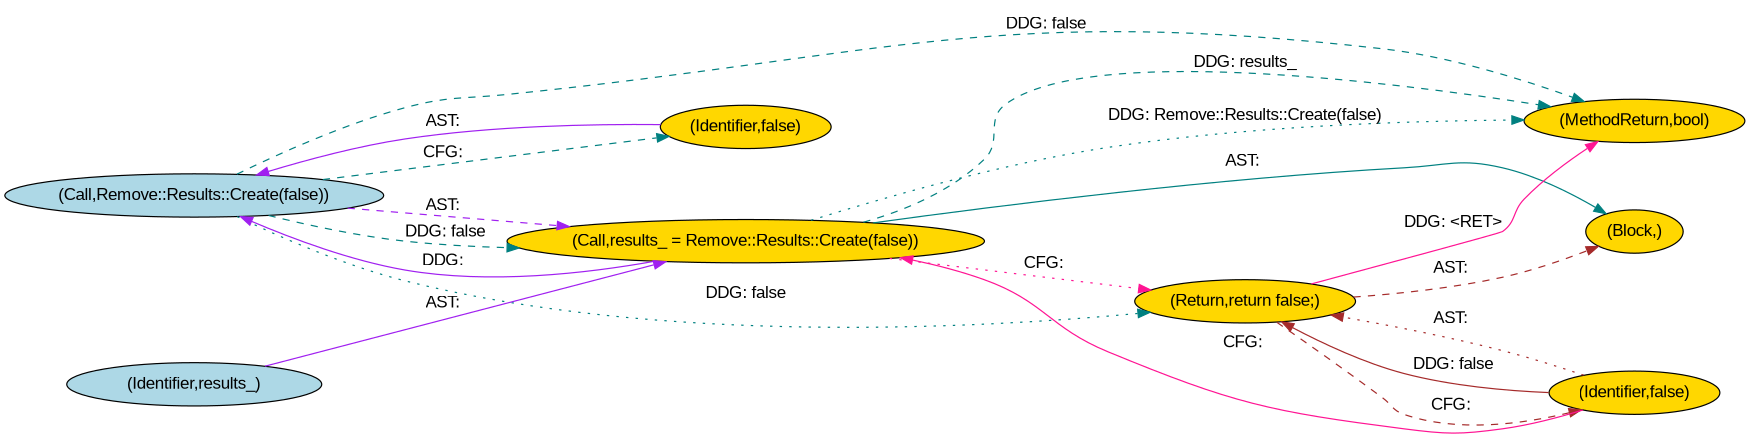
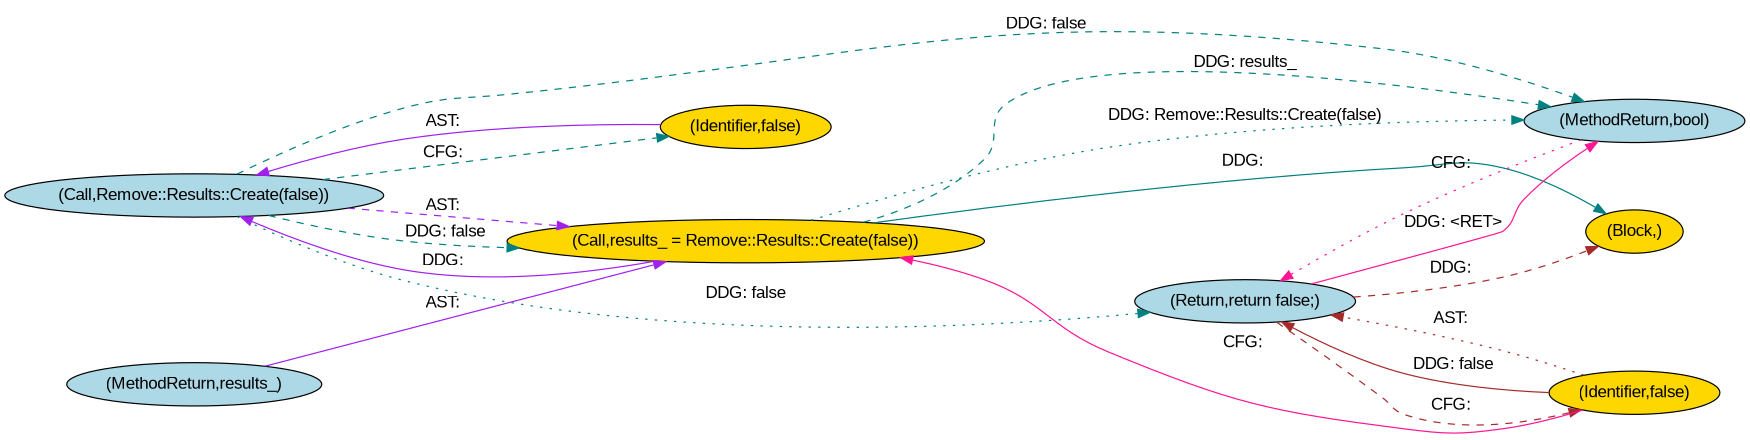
node "(MethodReturn,bool)": fillcolor gold -> lightblue
edge "(Call,results_ = Remove::Results::Create(false))" -> "(Block,)": label "AST: " -> "DDG: "
edge "(Return,return false;)" -> "(Block,)": label "AST: " -> "DDG: "
edge "(Call,results_ = Remove::Results::Create(false))" -> "(Return,return false;)": now "(MethodReturn,bool)" -> "(Return,return false;)"
node "(Return,return false;)": fillcolor gold -> lightblue
node "(Identifier,results_)": label "(Identifier,results_)" -> "(MethodReturn,results_)"
